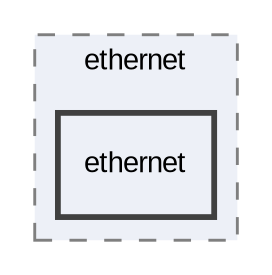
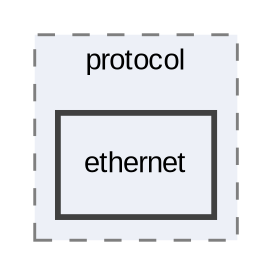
cluster "ethernet": label "ethernet" -> "protocol"
